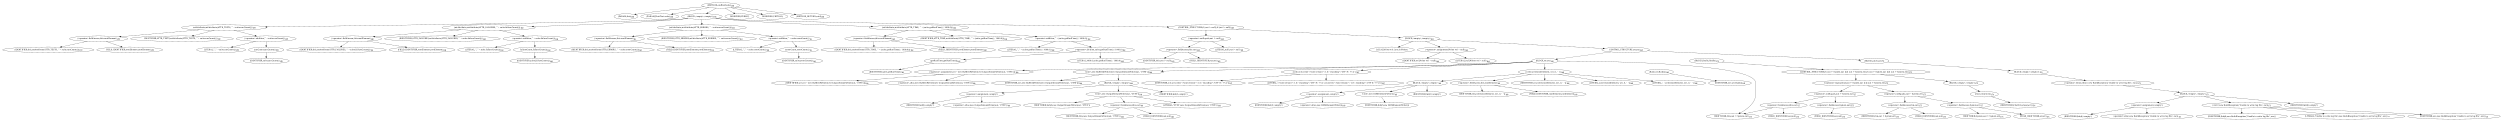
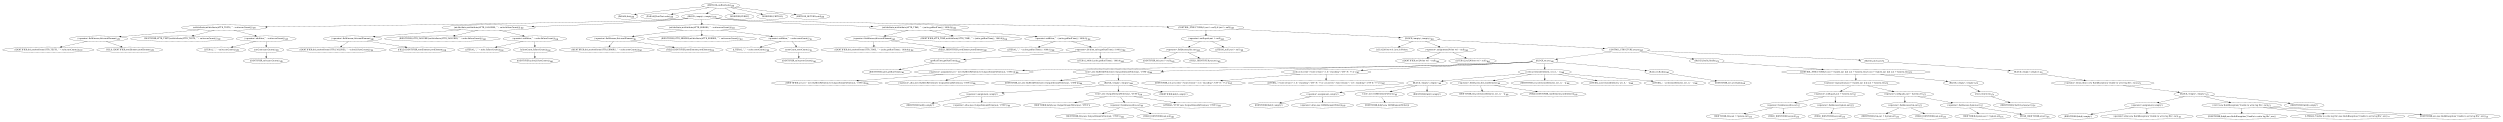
edge "(CONTROL_STRUCTURE,try,try)" -> "(BLOCK,finally,finally)": added
edge "(BLOCK,try,try)" -> "(IDENTIFIER,this,out != System.out)": now "(BLOCK,try,try)" -> "(flush,wri.flush())"
